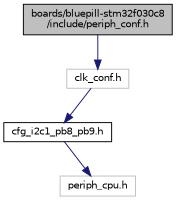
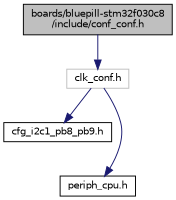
node "boards/bluepill-stm32f030c8 /include/periph_conf.h": label "boards/bluepill-stm32f030c8 /include/periph_conf.h" -> "boards/bluepill-stm32f030c8 /include/conf_conf.h"
edge "cfg_i2c1_pb8_pb9.h" -> "periph_cpu.h": now "clk_conf.h" -> "periph_cpu.h"
node "periph_cpu.h": color grey75 -> black
